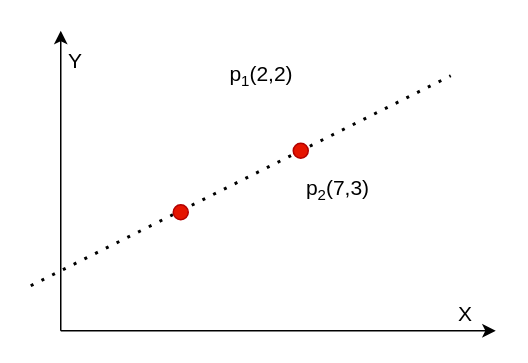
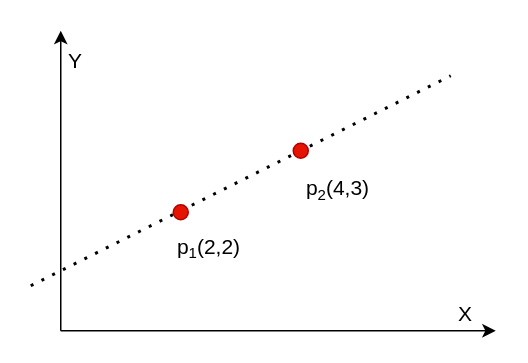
node "p1(2,2)": moved (262, 76) -> (209, 248)
node "p2(7,3)": label "p2(7,3)" -> "p2(4,3)"
